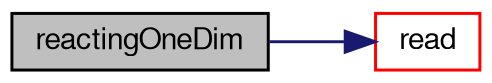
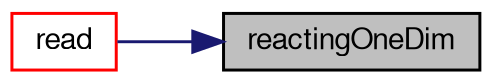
edge "reactingOneDim" -> "read": reversed
